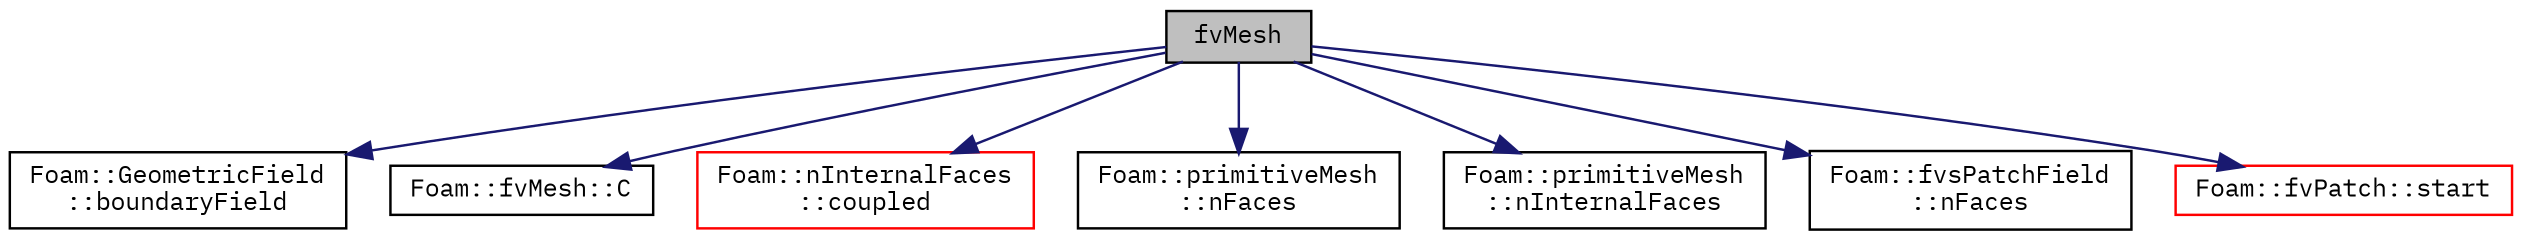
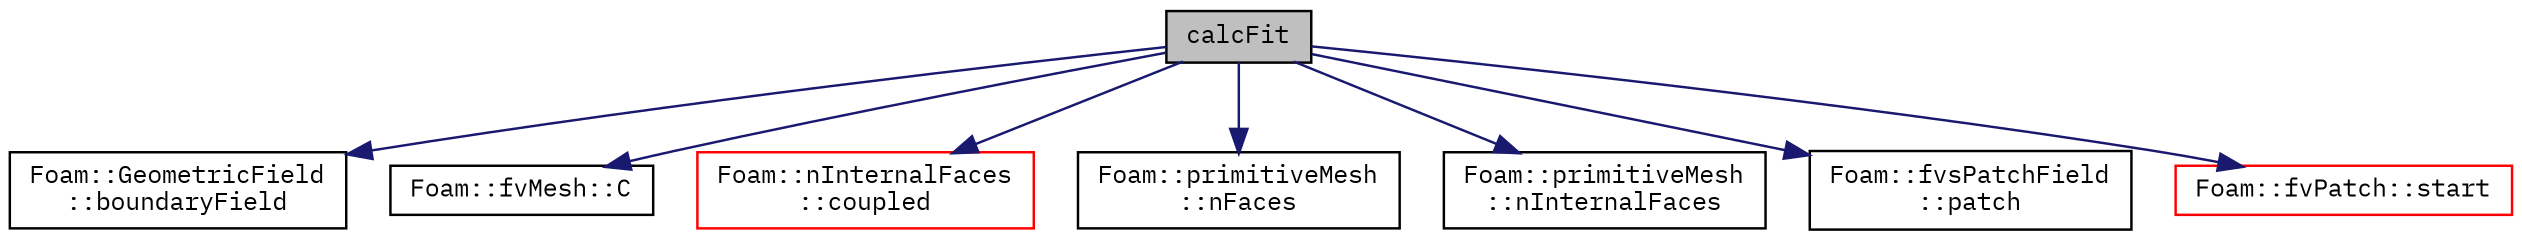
node "fvMesh": label "fvMesh" -> "calcFit"
node "Foam::fvsPatchField ::nFaces": label "Foam::fvsPatchField ::nFaces" -> "Foam::fvsPatchField ::patch"
